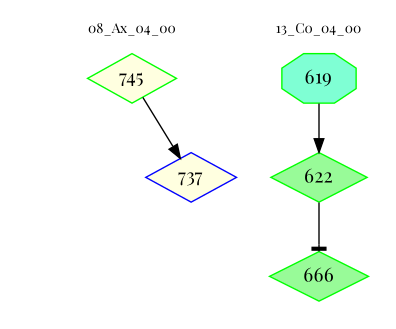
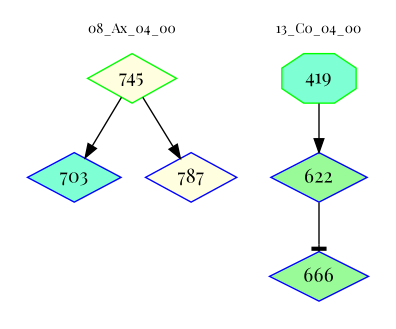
node "619": label "619" -> "419"
node "703": added
node "737": label "737" -> "787"
node "622": color green -> blue
node "666": color green -> blue
